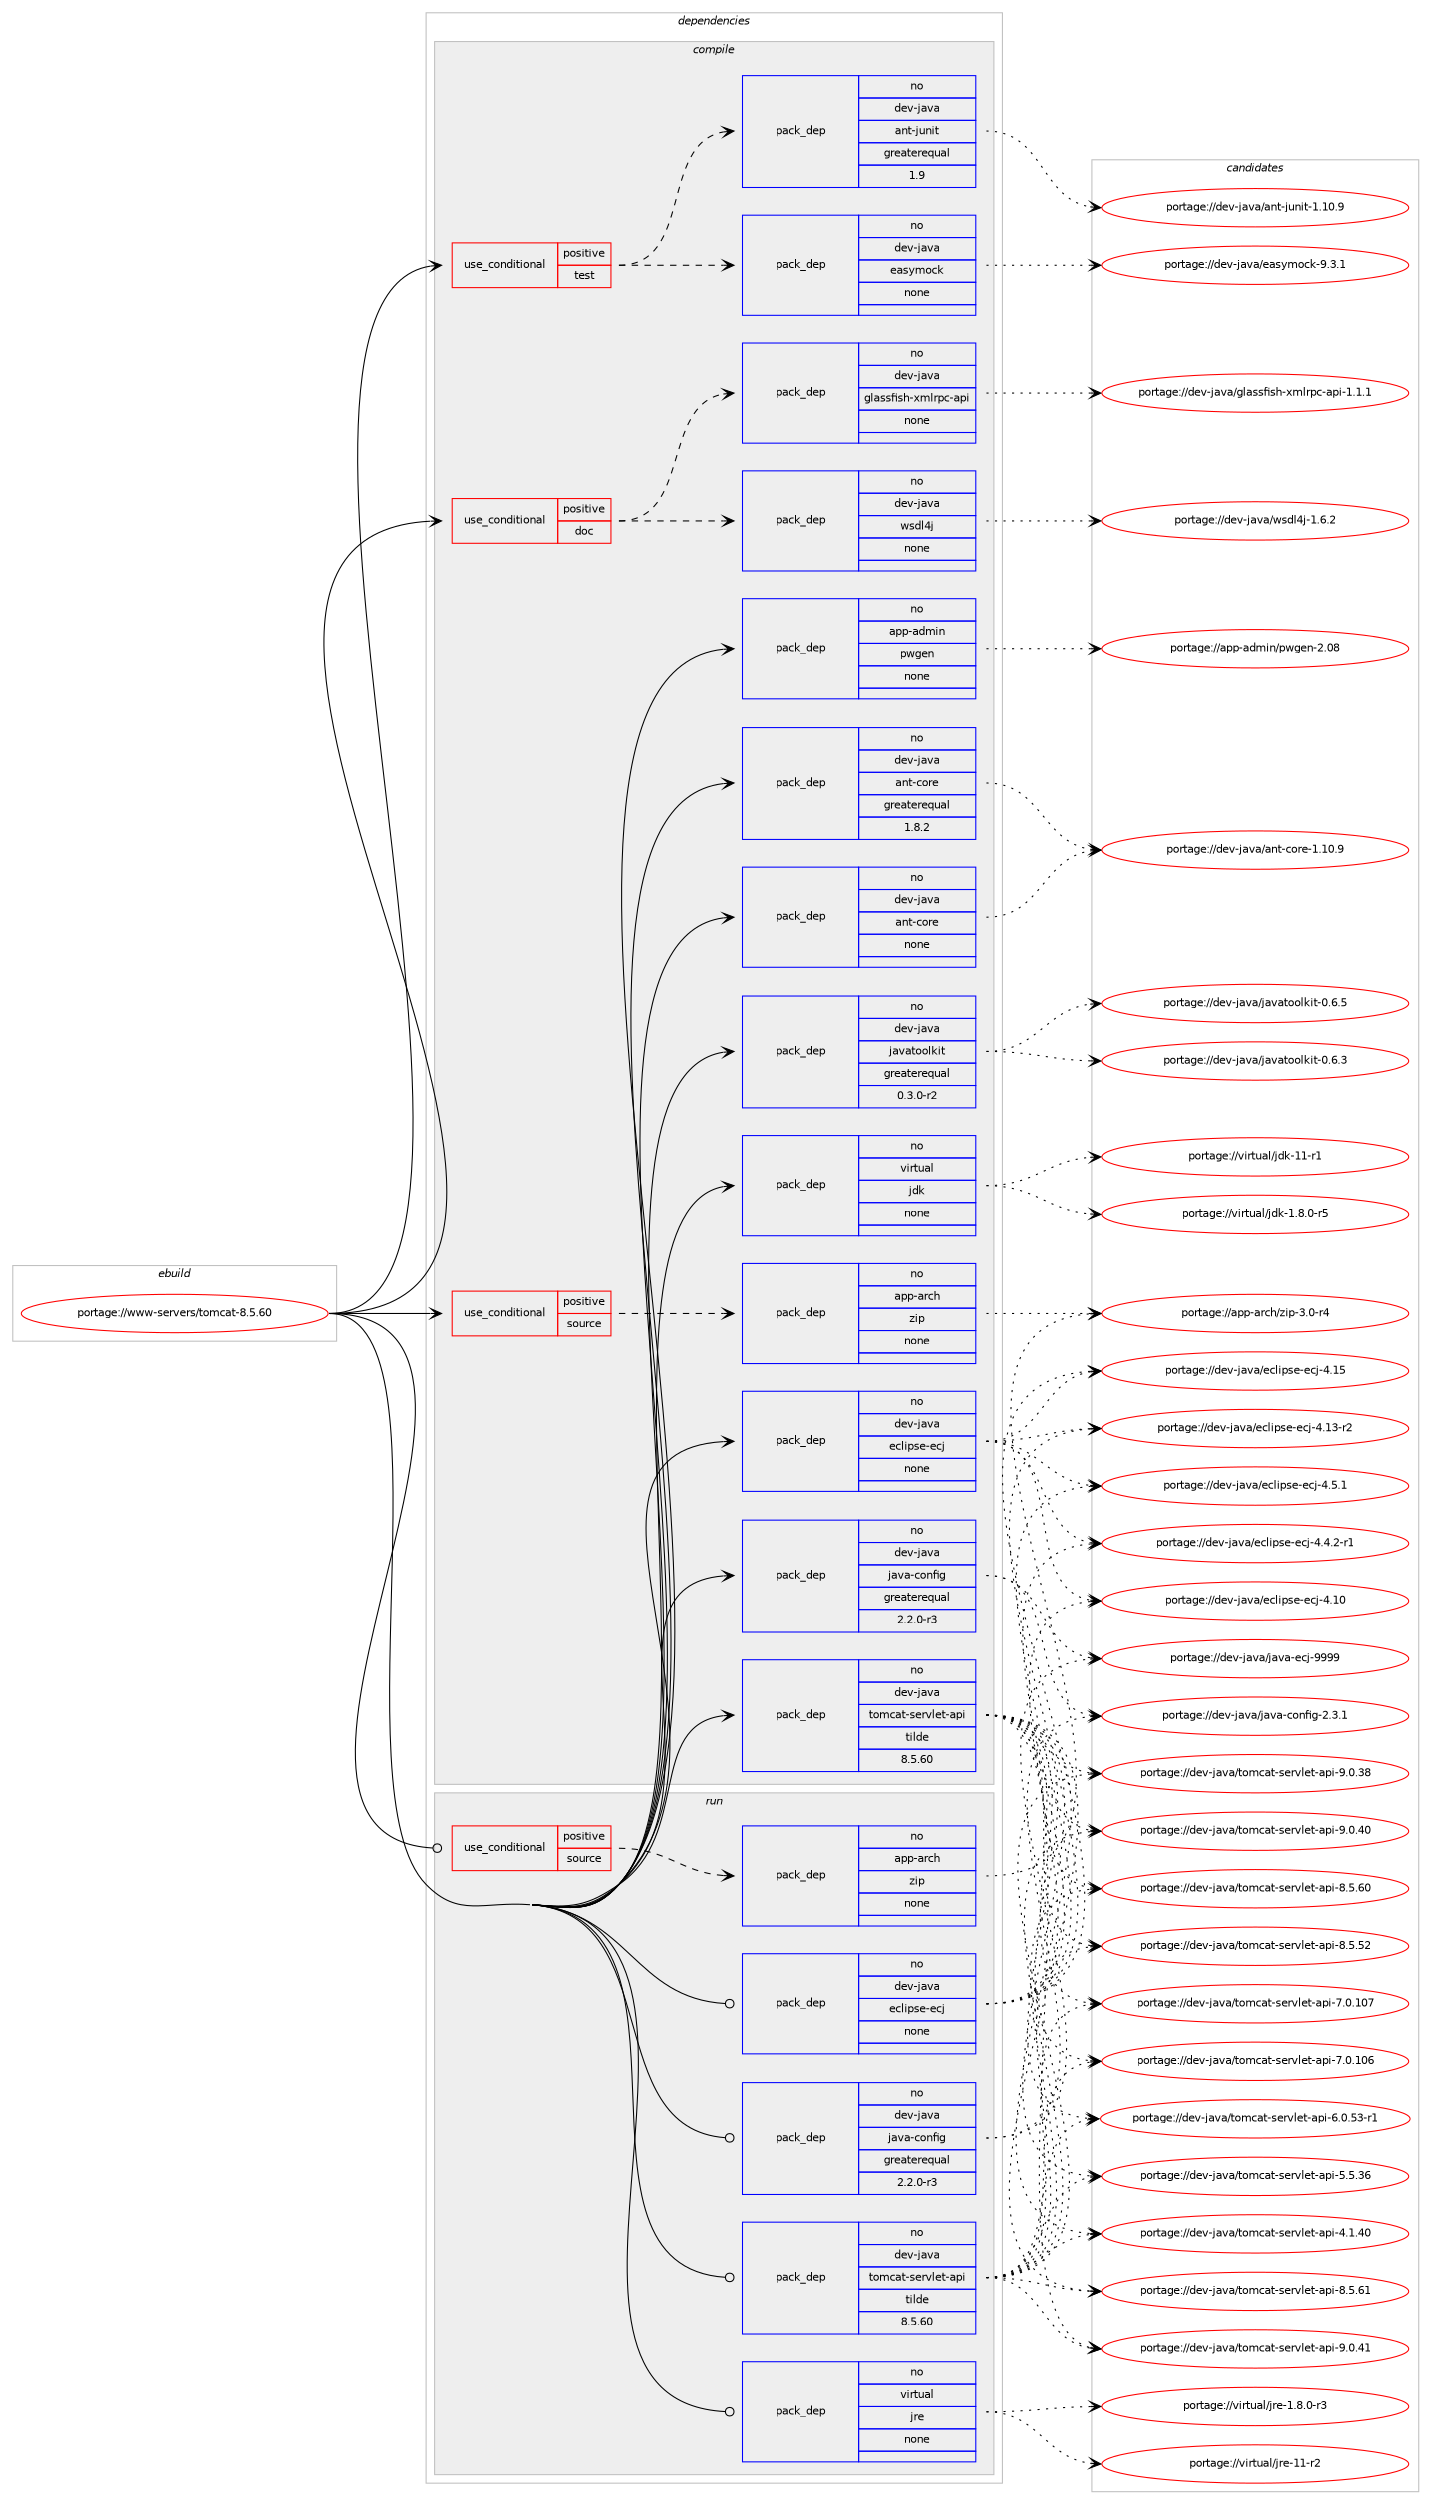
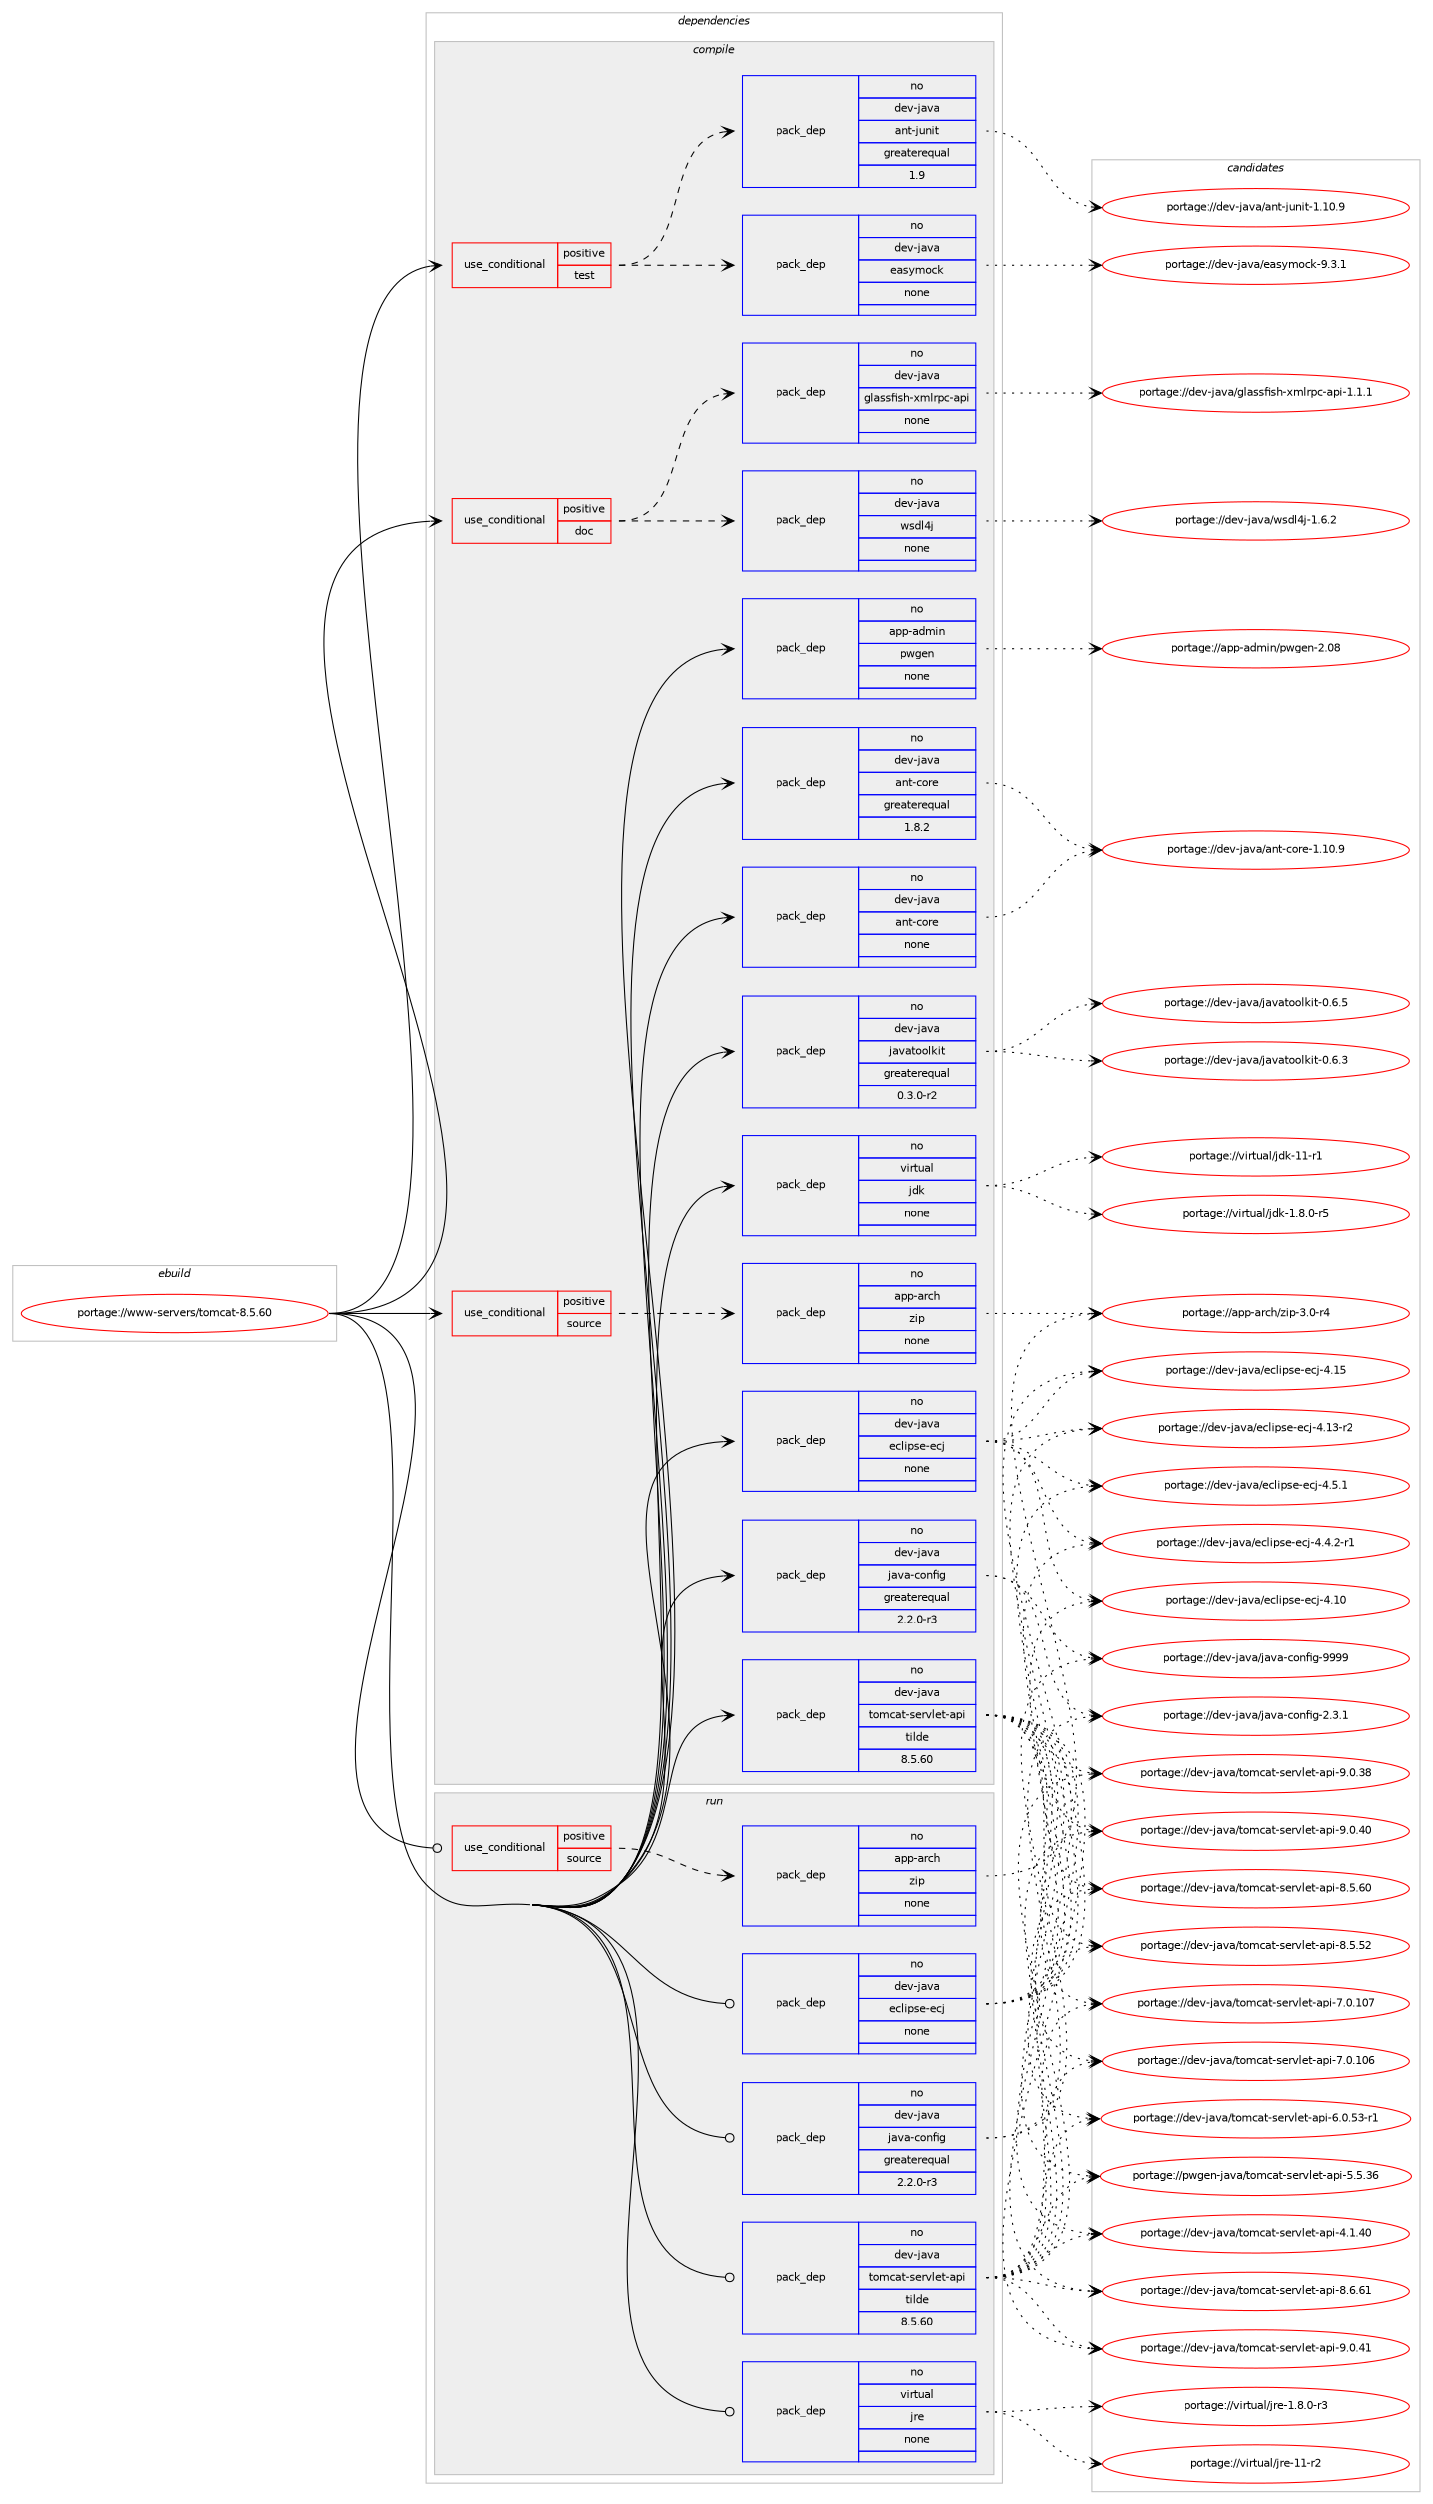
node "portage://dev-java/java-ecj-9999": label "portage://dev-java/java-ecj-9999" -> "portage://dev-java/java-config-9999"
node "portage://dev-java/tomcat-servlet-api-5.5.36": label "portage://dev-java/tomcat-servlet-api-5.5.36" -> "portage://pwgen-java/tomcat-servlet-api-5.5.36"
node "portage://dev-java/tomcat-servlet-api-8.5.61": label "portage://dev-java/tomcat-servlet-api-8.5.61" -> "portage://dev-java/tomcat-servlet-api-8.6.61"
